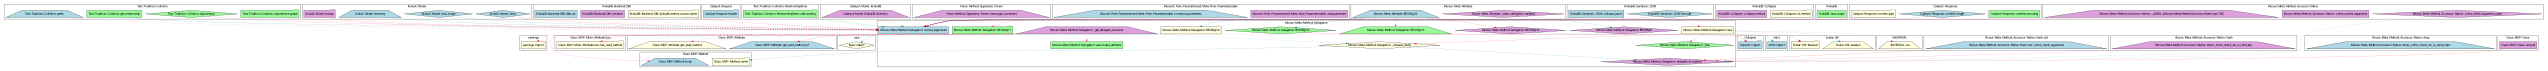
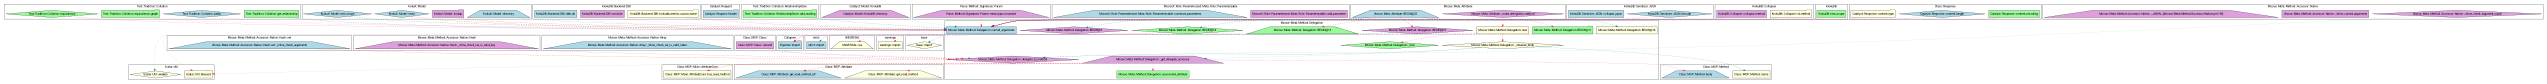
cluster "Catalyst::Response": label "Catalyst::Response" -> "Class::Response"
node "Text::Tradition::Collation::paths": shape trapezium -> diamond
edge "Moose::Meta::Method::Delegation::_get_delegate_accessor" -> "Moose::Meta::Method::Delegation::_initialize_body": reversed
node "Scalar::Util::weaken": shape trapezium -> diamond
